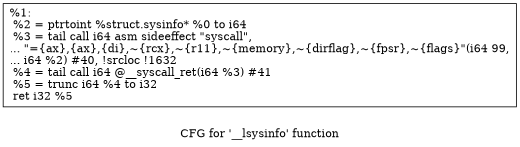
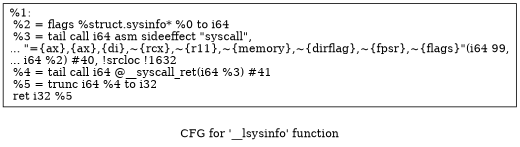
node "%1:": text "%2 = ptrtoint %struct.sysinfo* %0 to i64" -> "%2 = flags %struct.sysinfo* %0 to i64"
